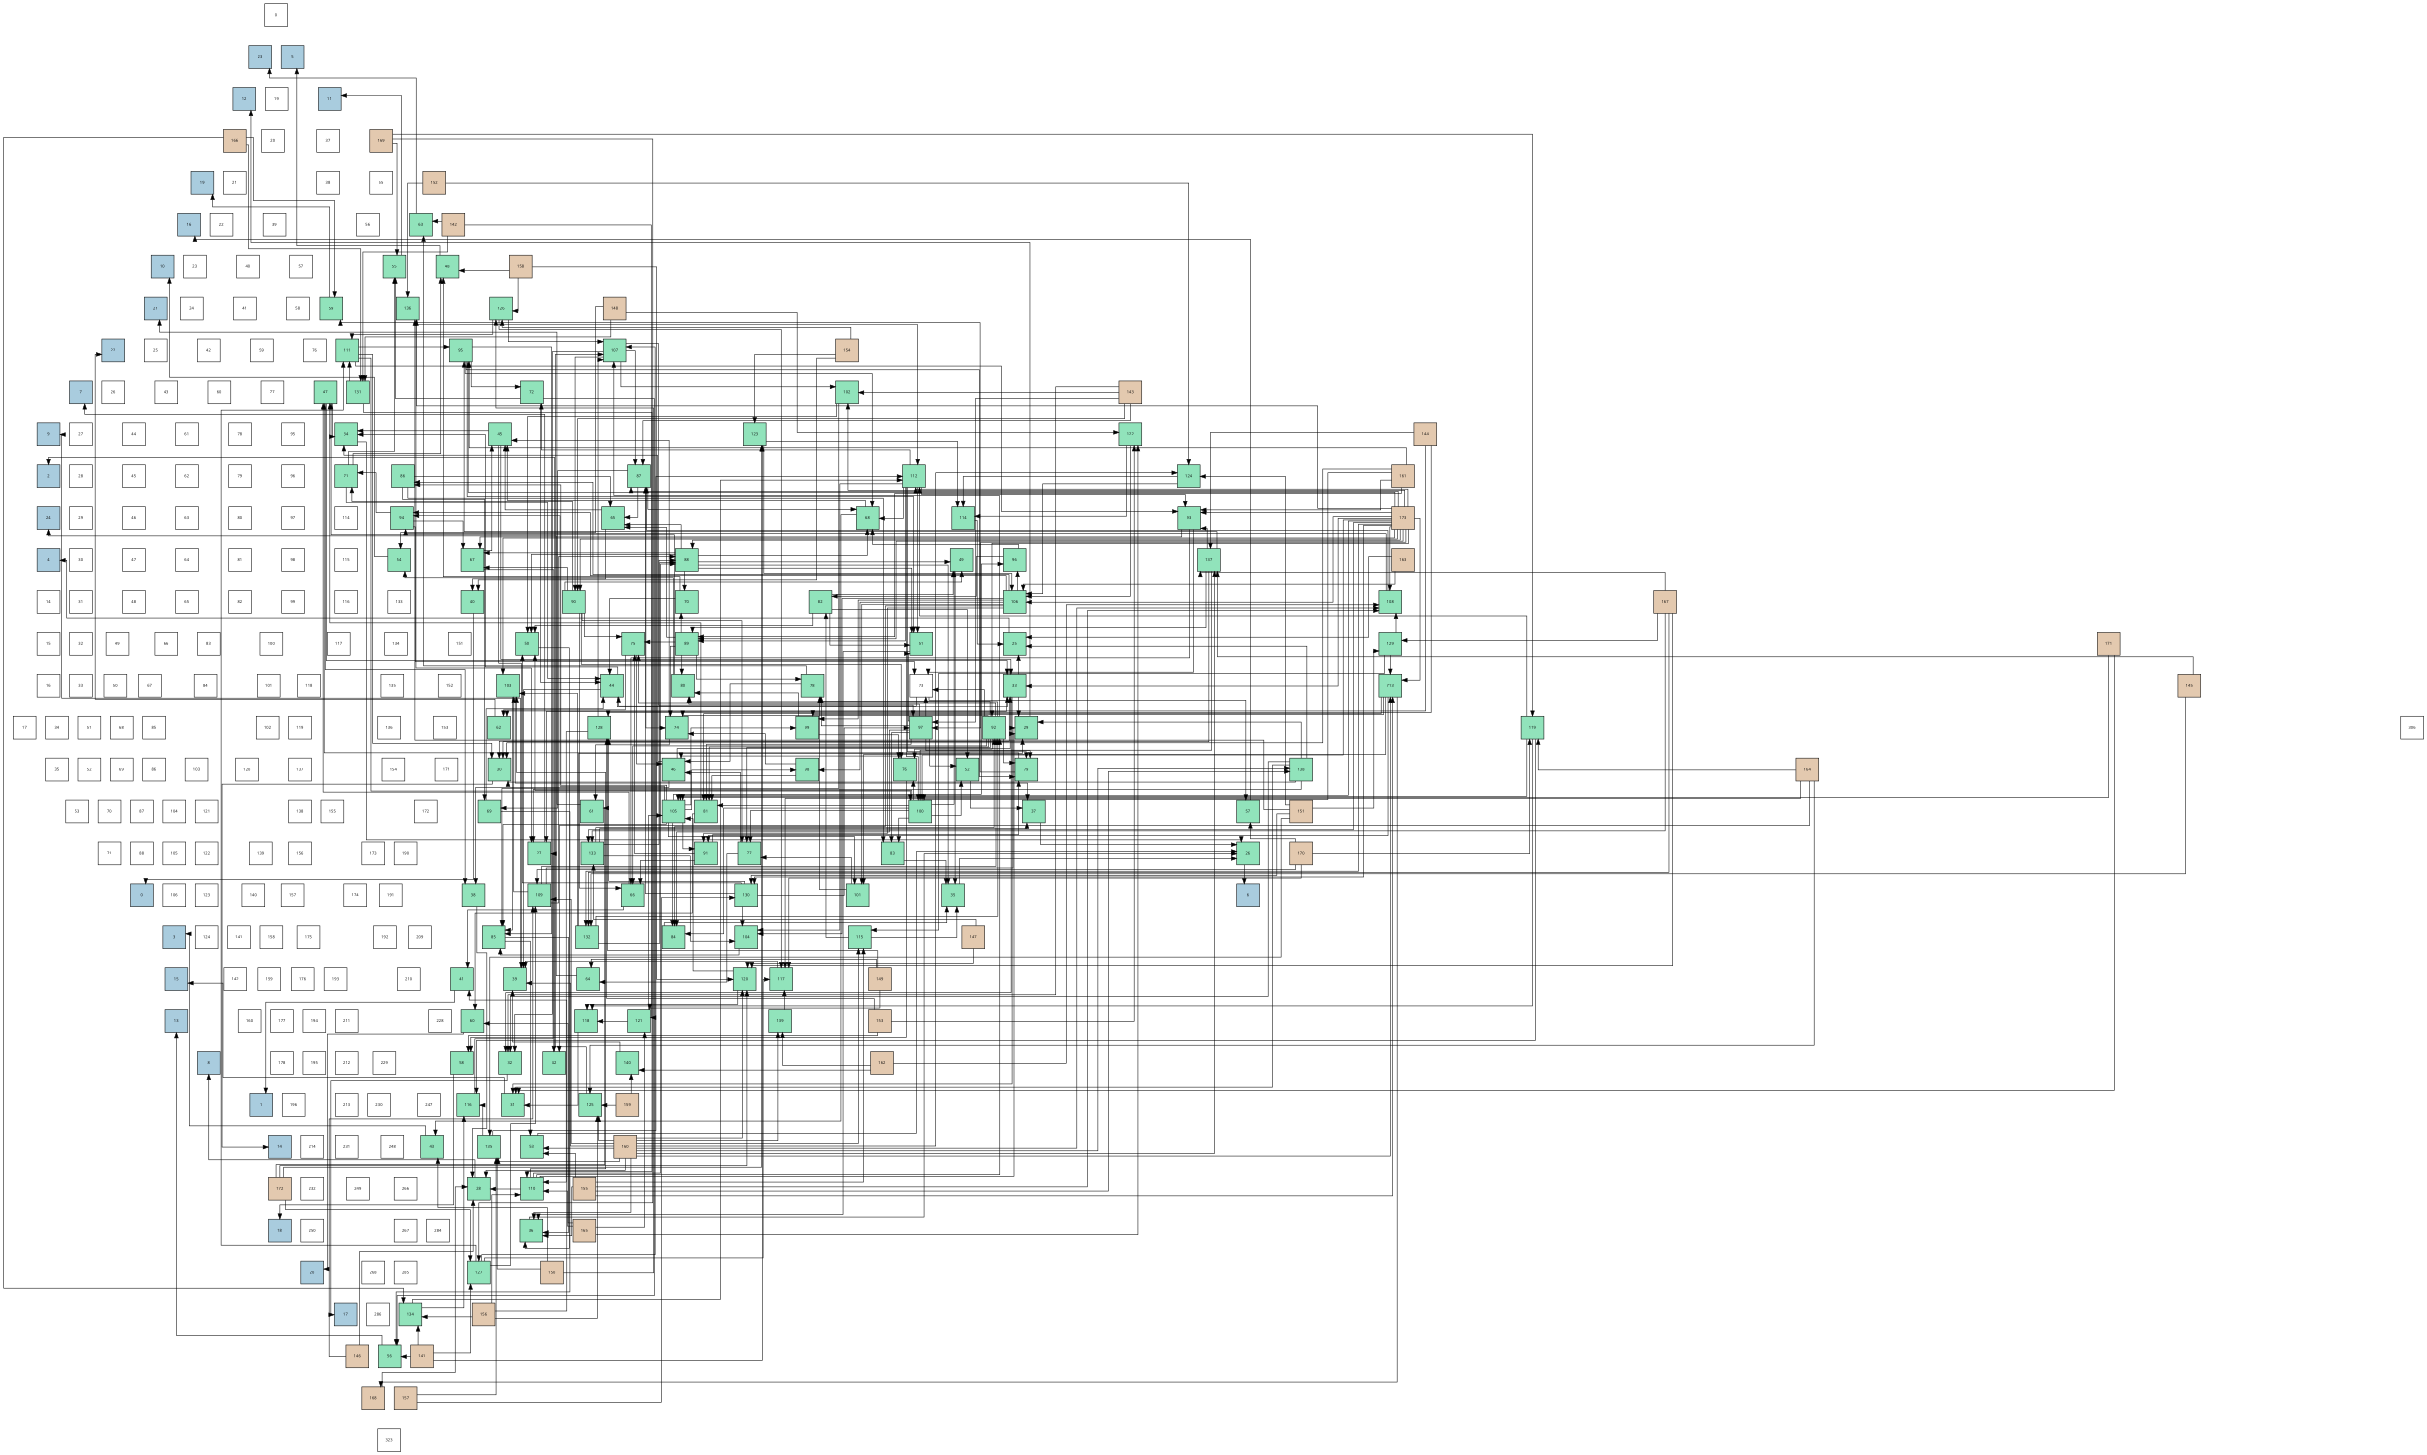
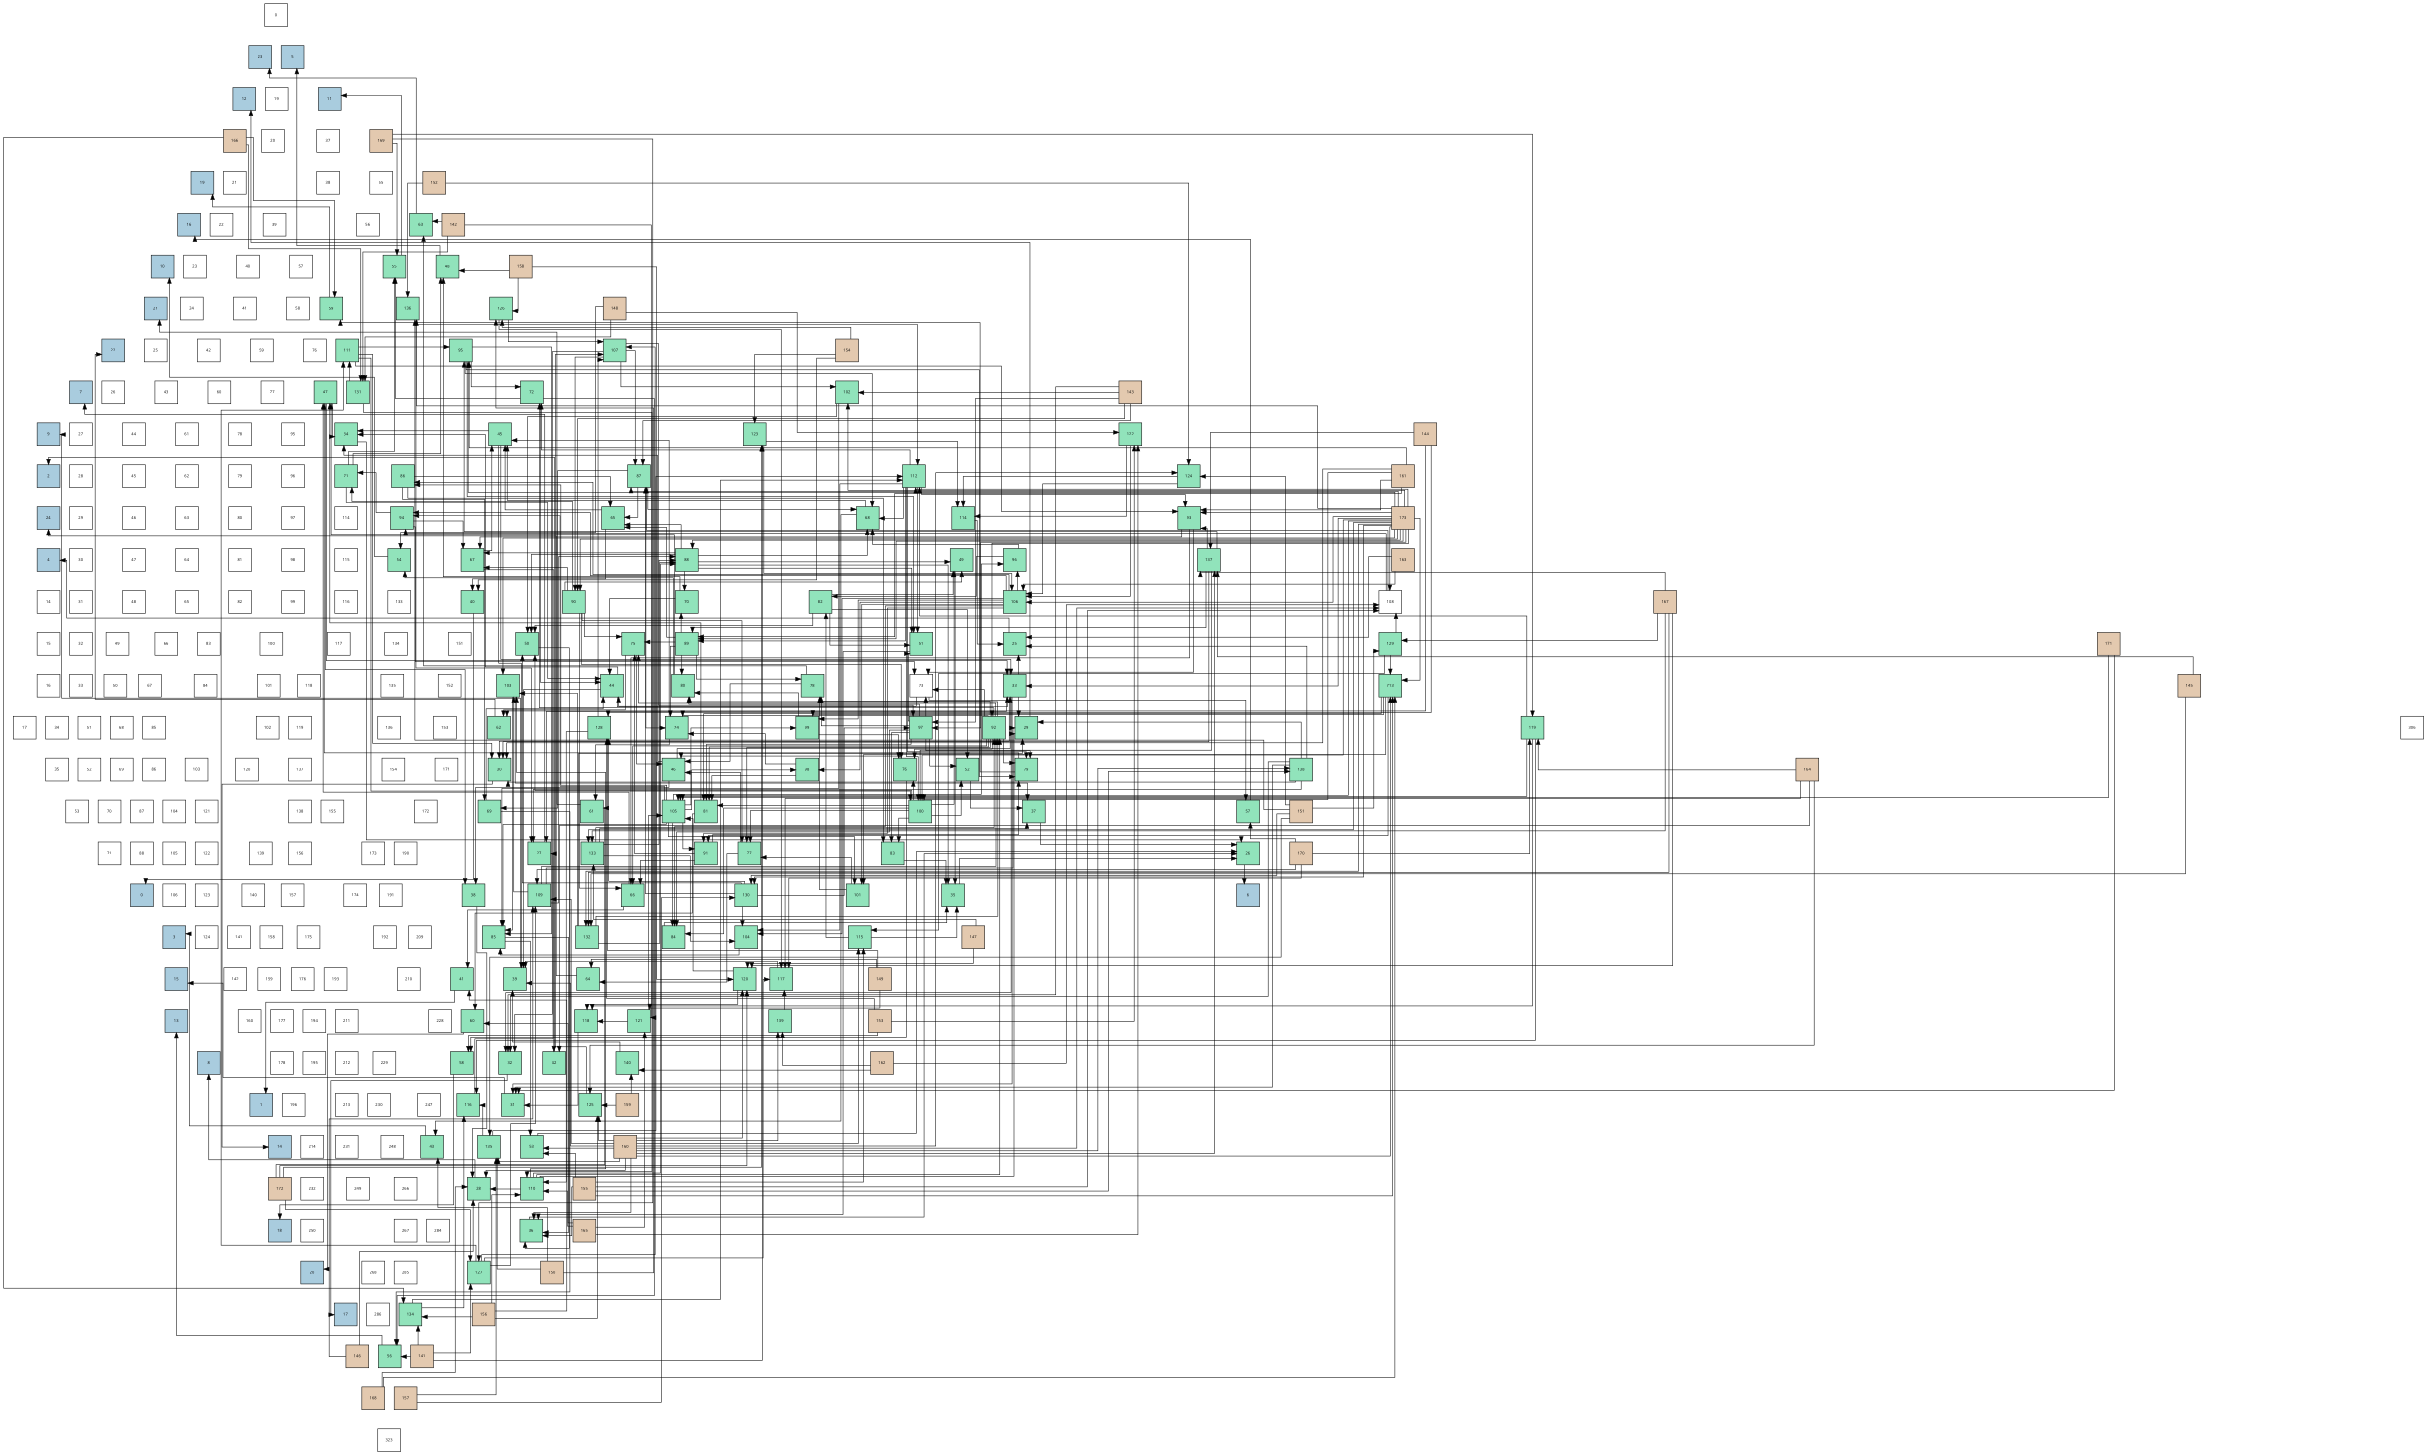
edge "126" -> "111": removed
edge "92" -> "107": now "92" -> "72"
node "108": fillcolor #91e3bb -> #ffffff
edge "713" -> "168": reversed
